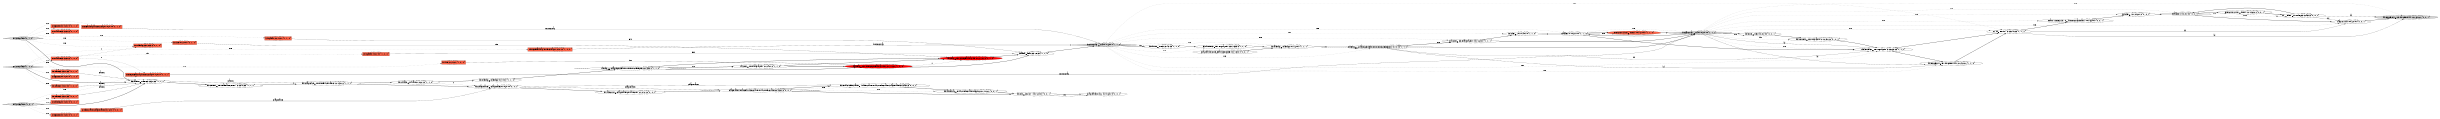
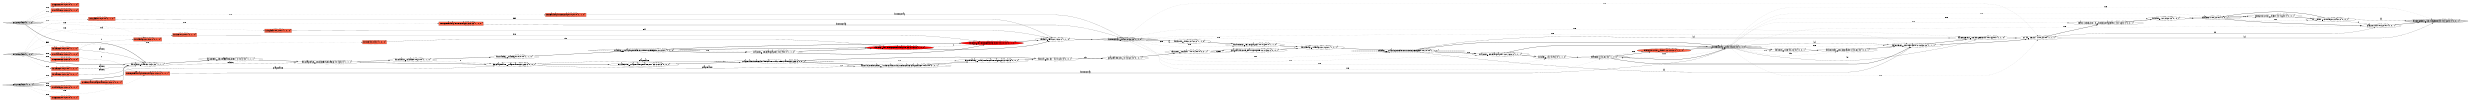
node "this.scores = new float((((@@@14@@@['0', '0', '1']": added
edge "IntScoreCollector['0', '1', '0']" -> "int maxDoc@@@2@@@['0', '1', '0']": label "true" -> "field"
